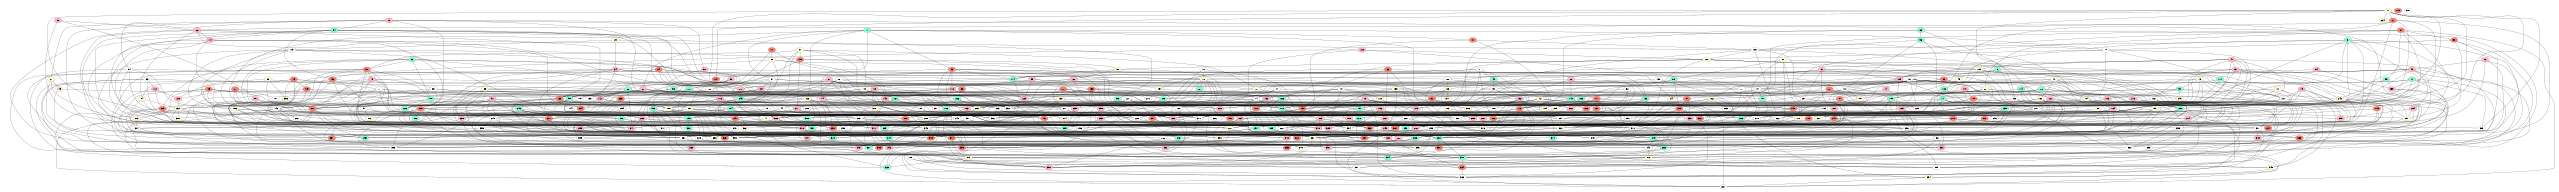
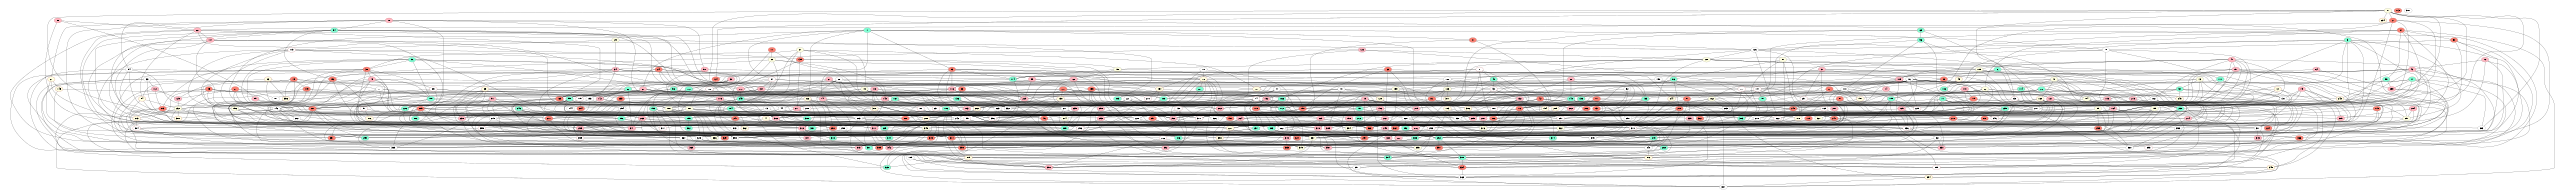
edge "13" -- "131": now "92" -- "131"
node "42": fillcolor lightyellow -> salmon
node "255": added
